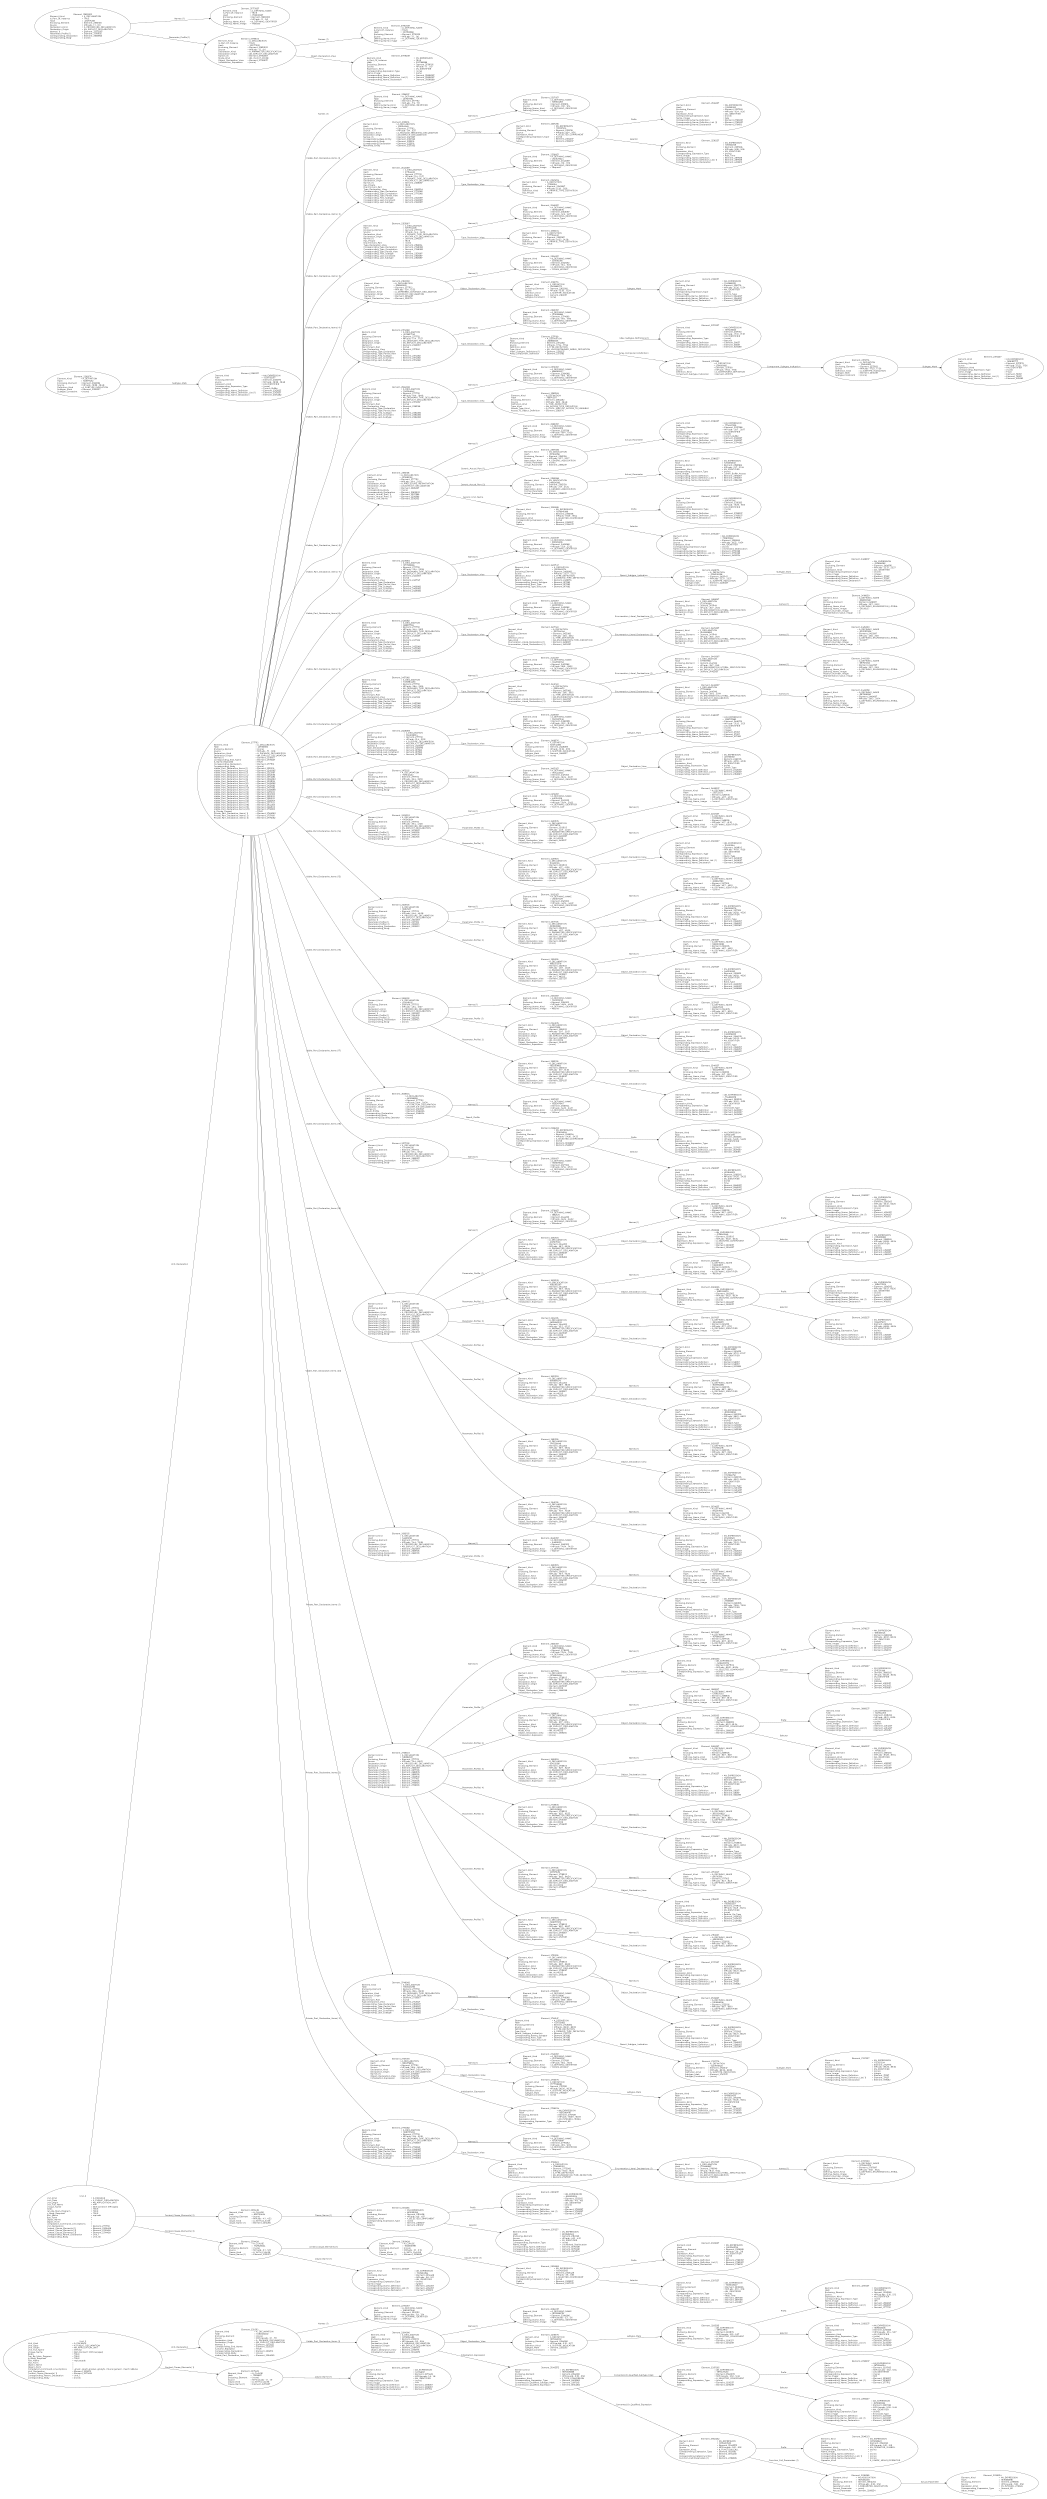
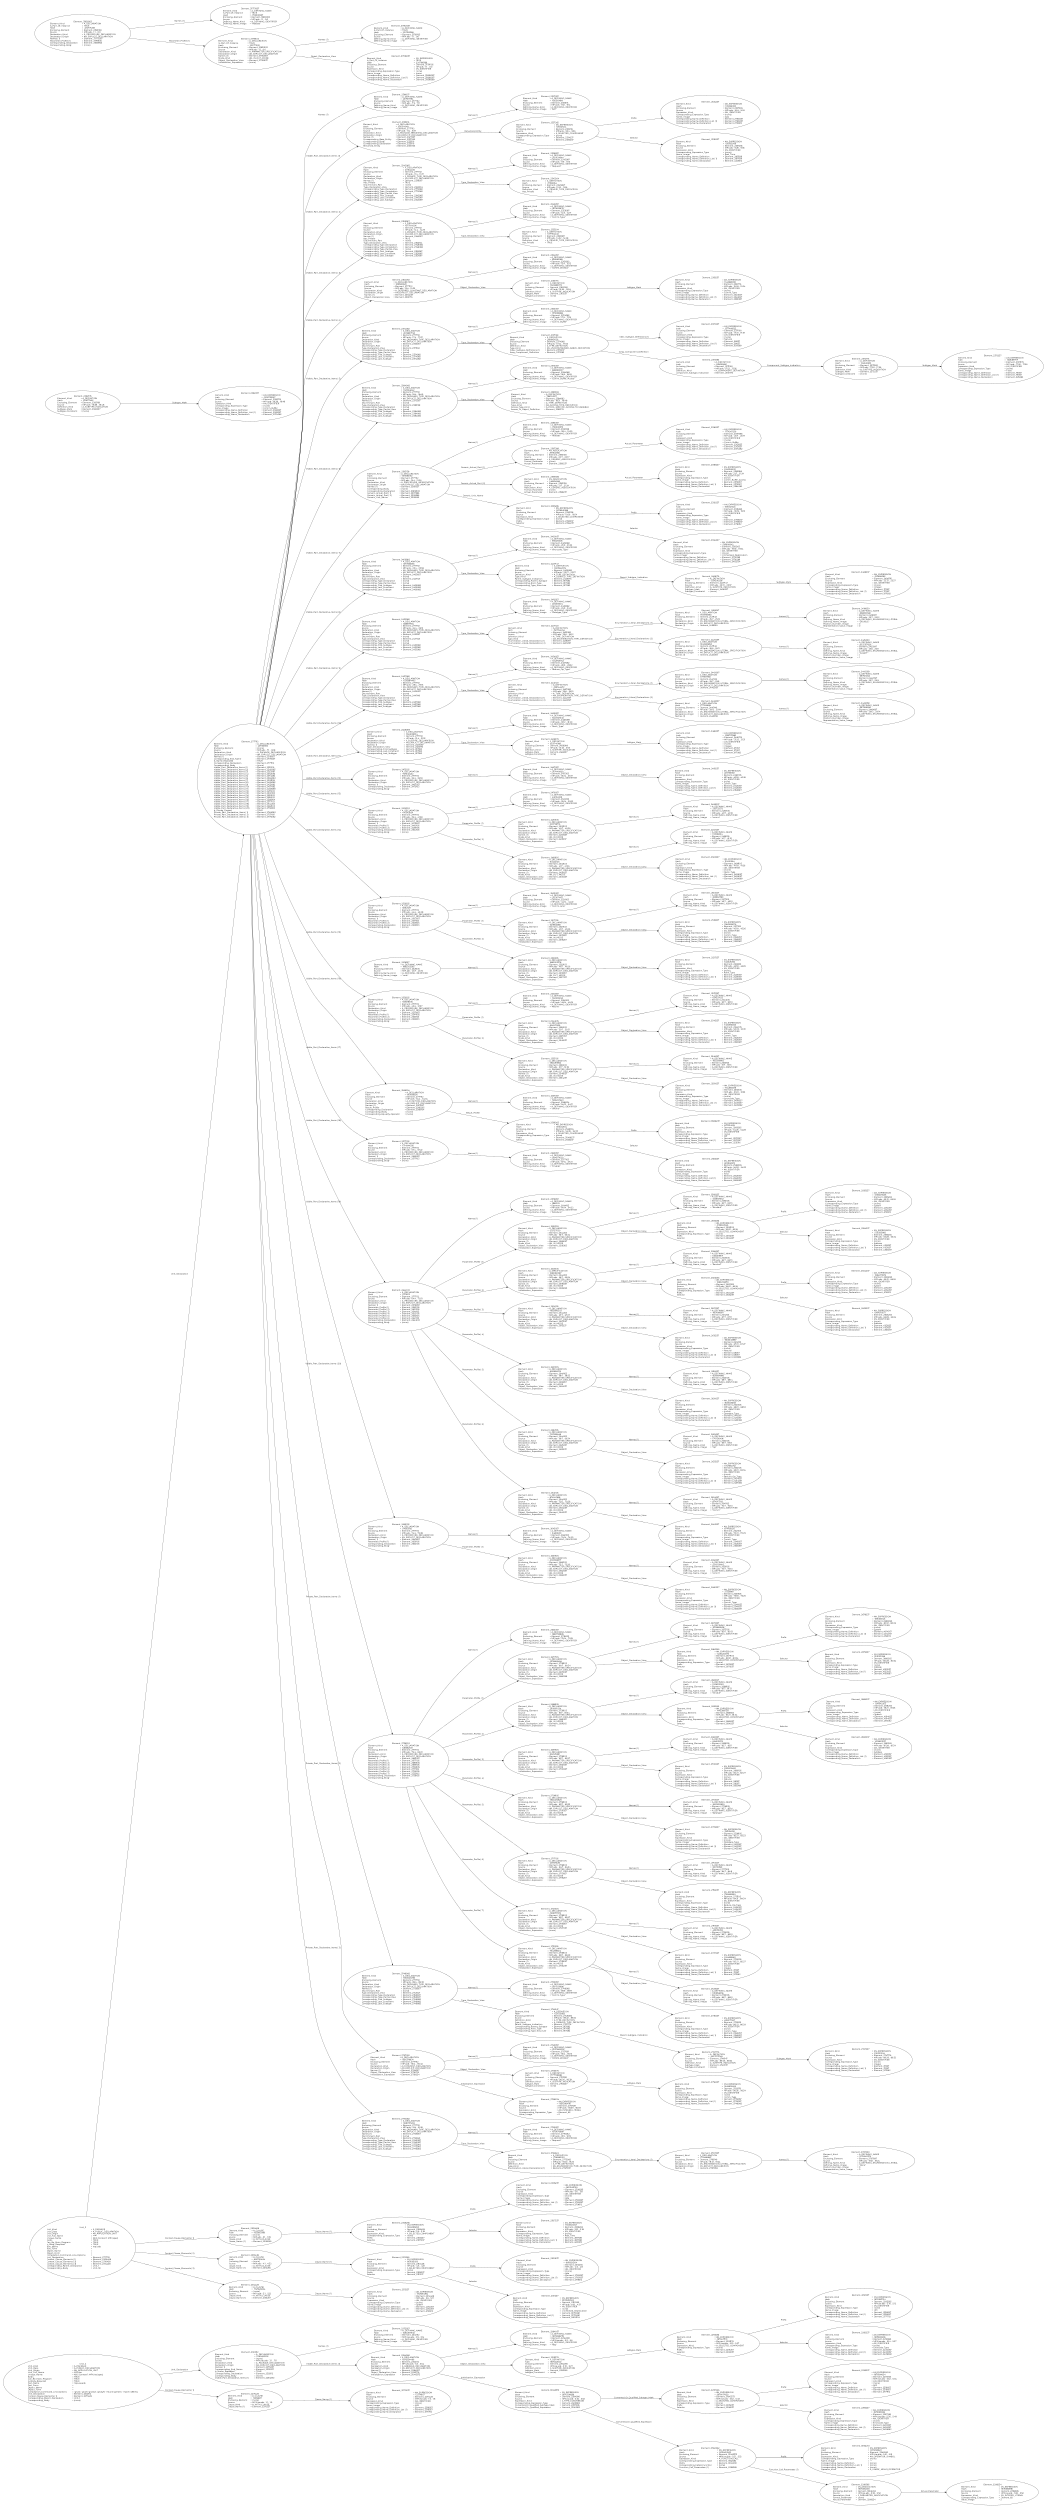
edge "Element_2526105" -> "Element_2519057": reversed
edge "Element_2314428" -> "Element_2306428": now "Unit_3" -> "Element_2306428"
